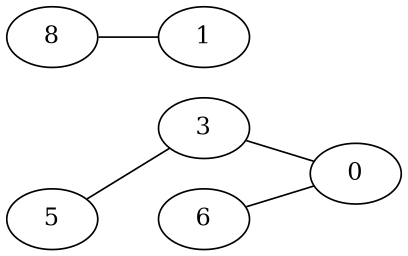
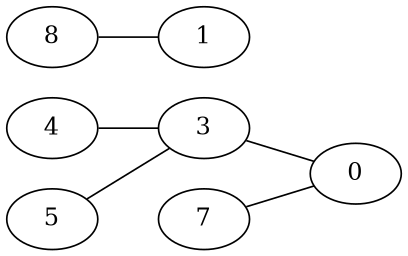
node "4": added
node "6": label "6" -> "7"
